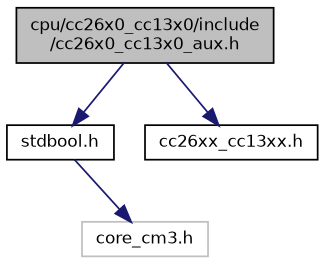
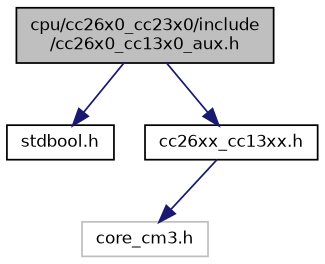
node "cpu/cc26x0_cc13x0/include /cc26x0_cc13x0_aux.h": label "cpu/cc26x0_cc13x0/include /cc26x0_cc13x0_aux.h" -> "cpu/cc26x0_cc23x0/include /cc26x0_cc13x0_aux.h"
edge "stdbool.h" -> "core_cm3.h": now "cc26xx_cc13xx.h" -> "core_cm3.h"
